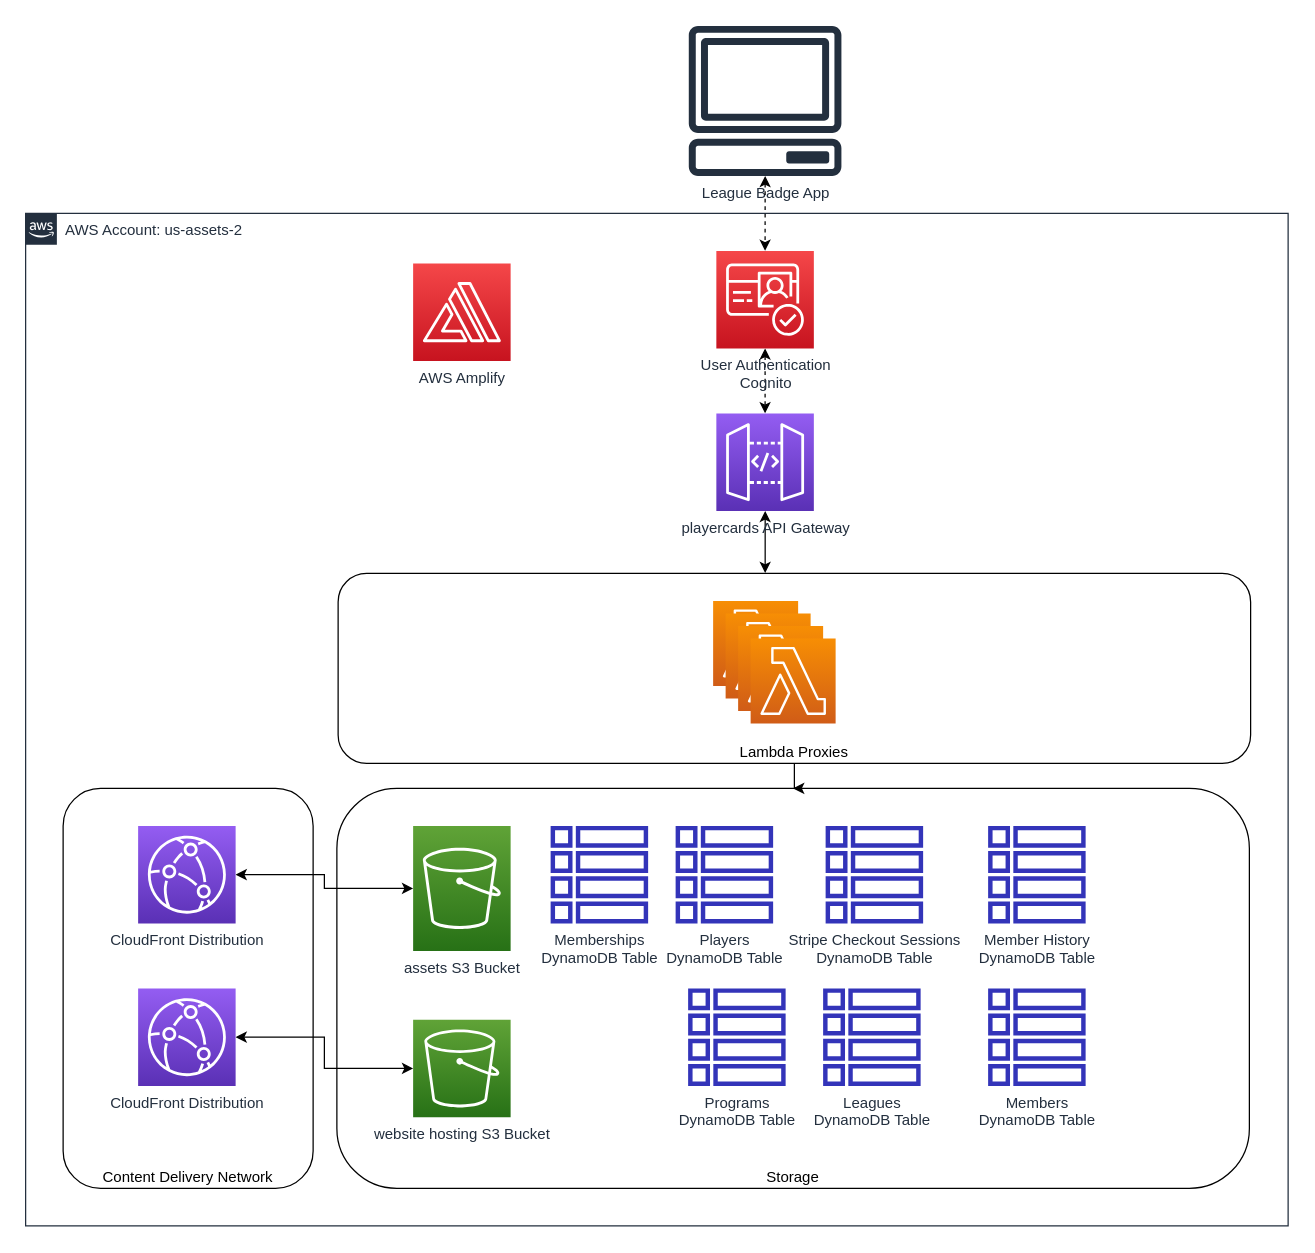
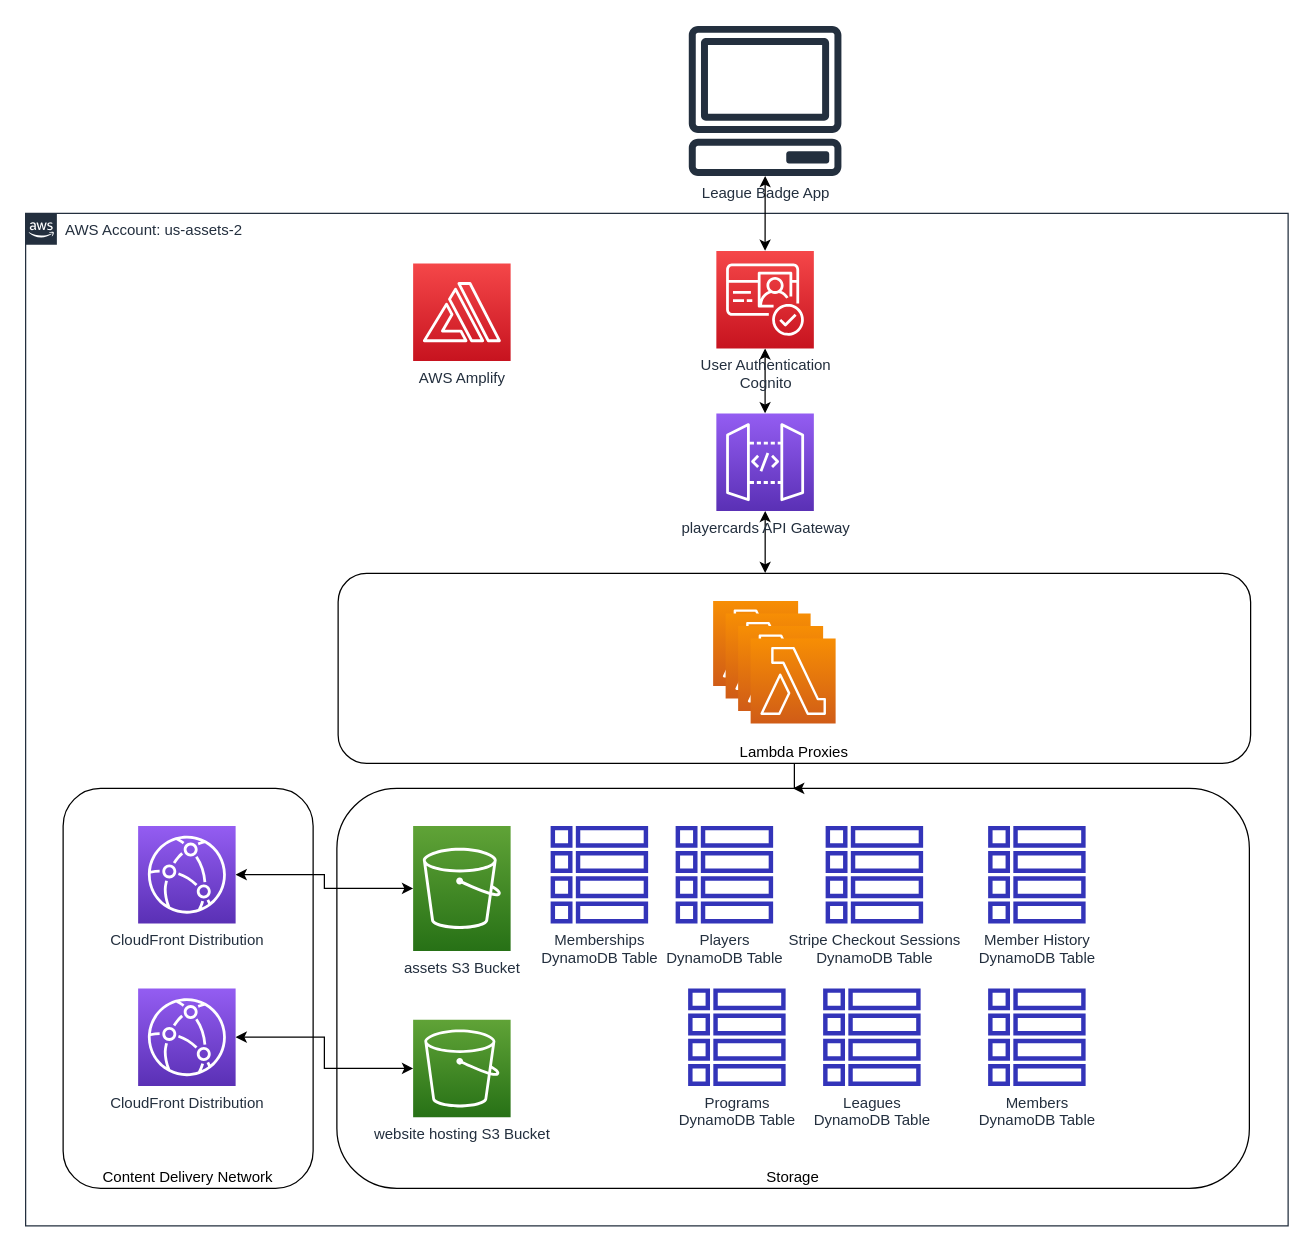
edge "League Badge App" -- "User Authentication Cognito": style dashed -> solid
edge "User Authentication Cognito" -- "playercards API Gateway": style dashed -> solid
